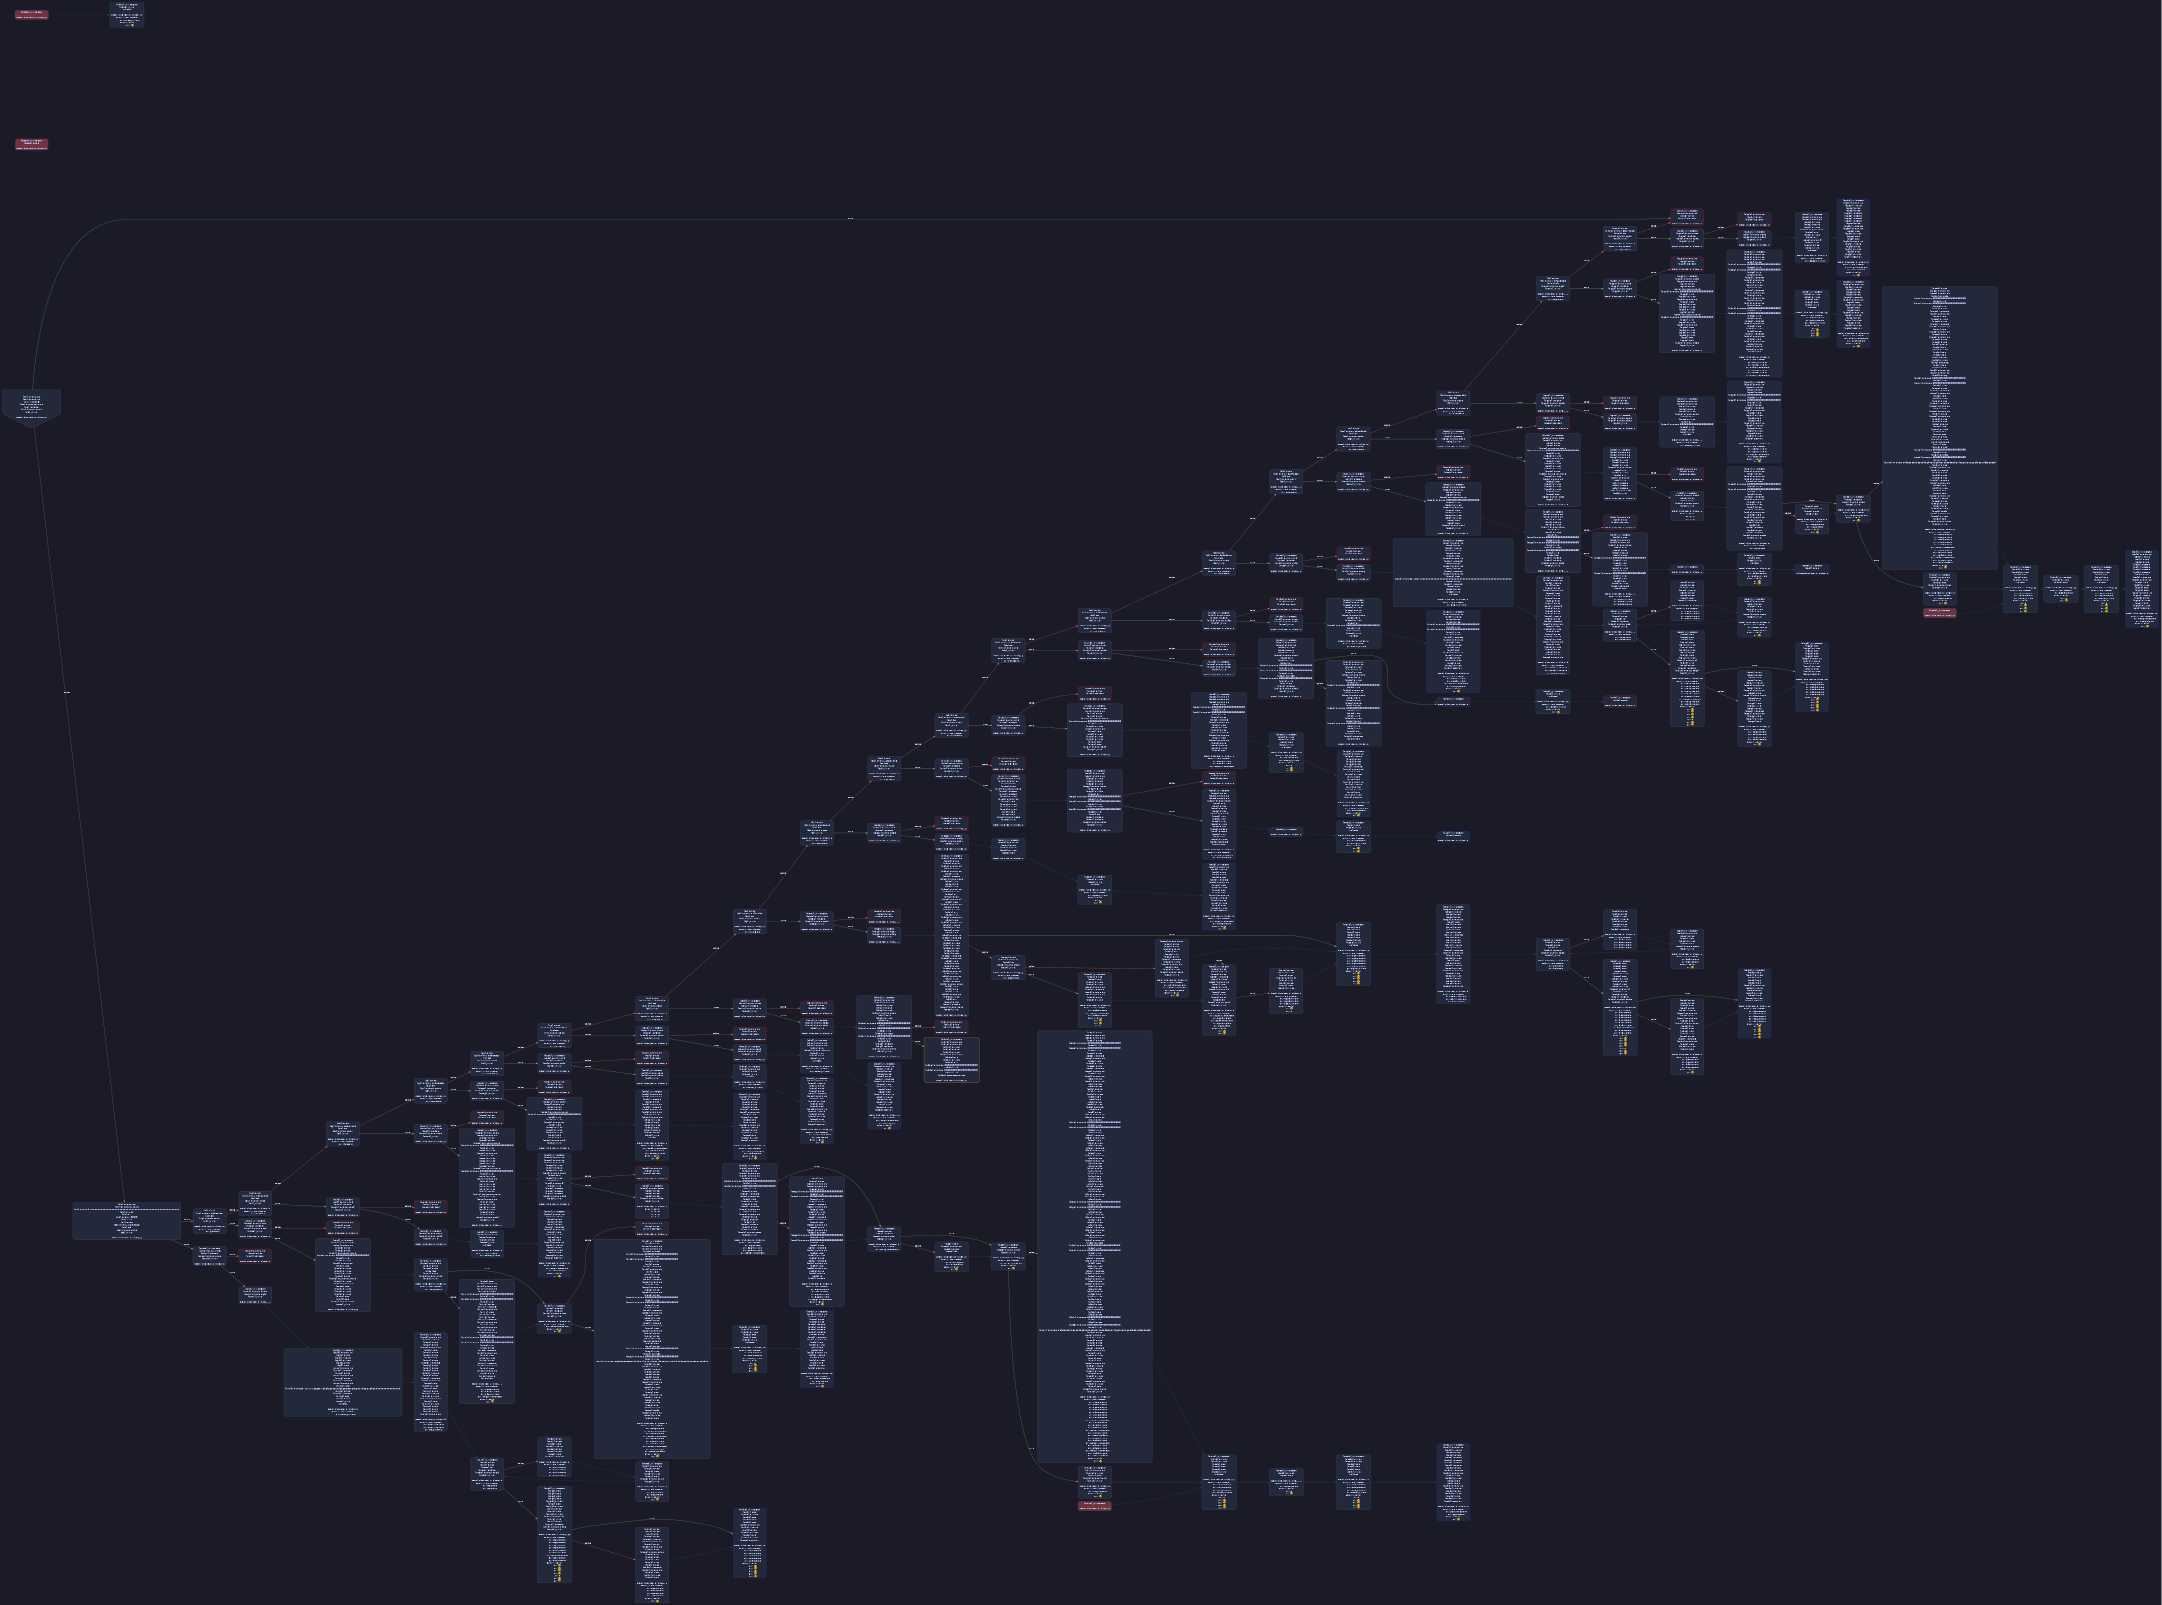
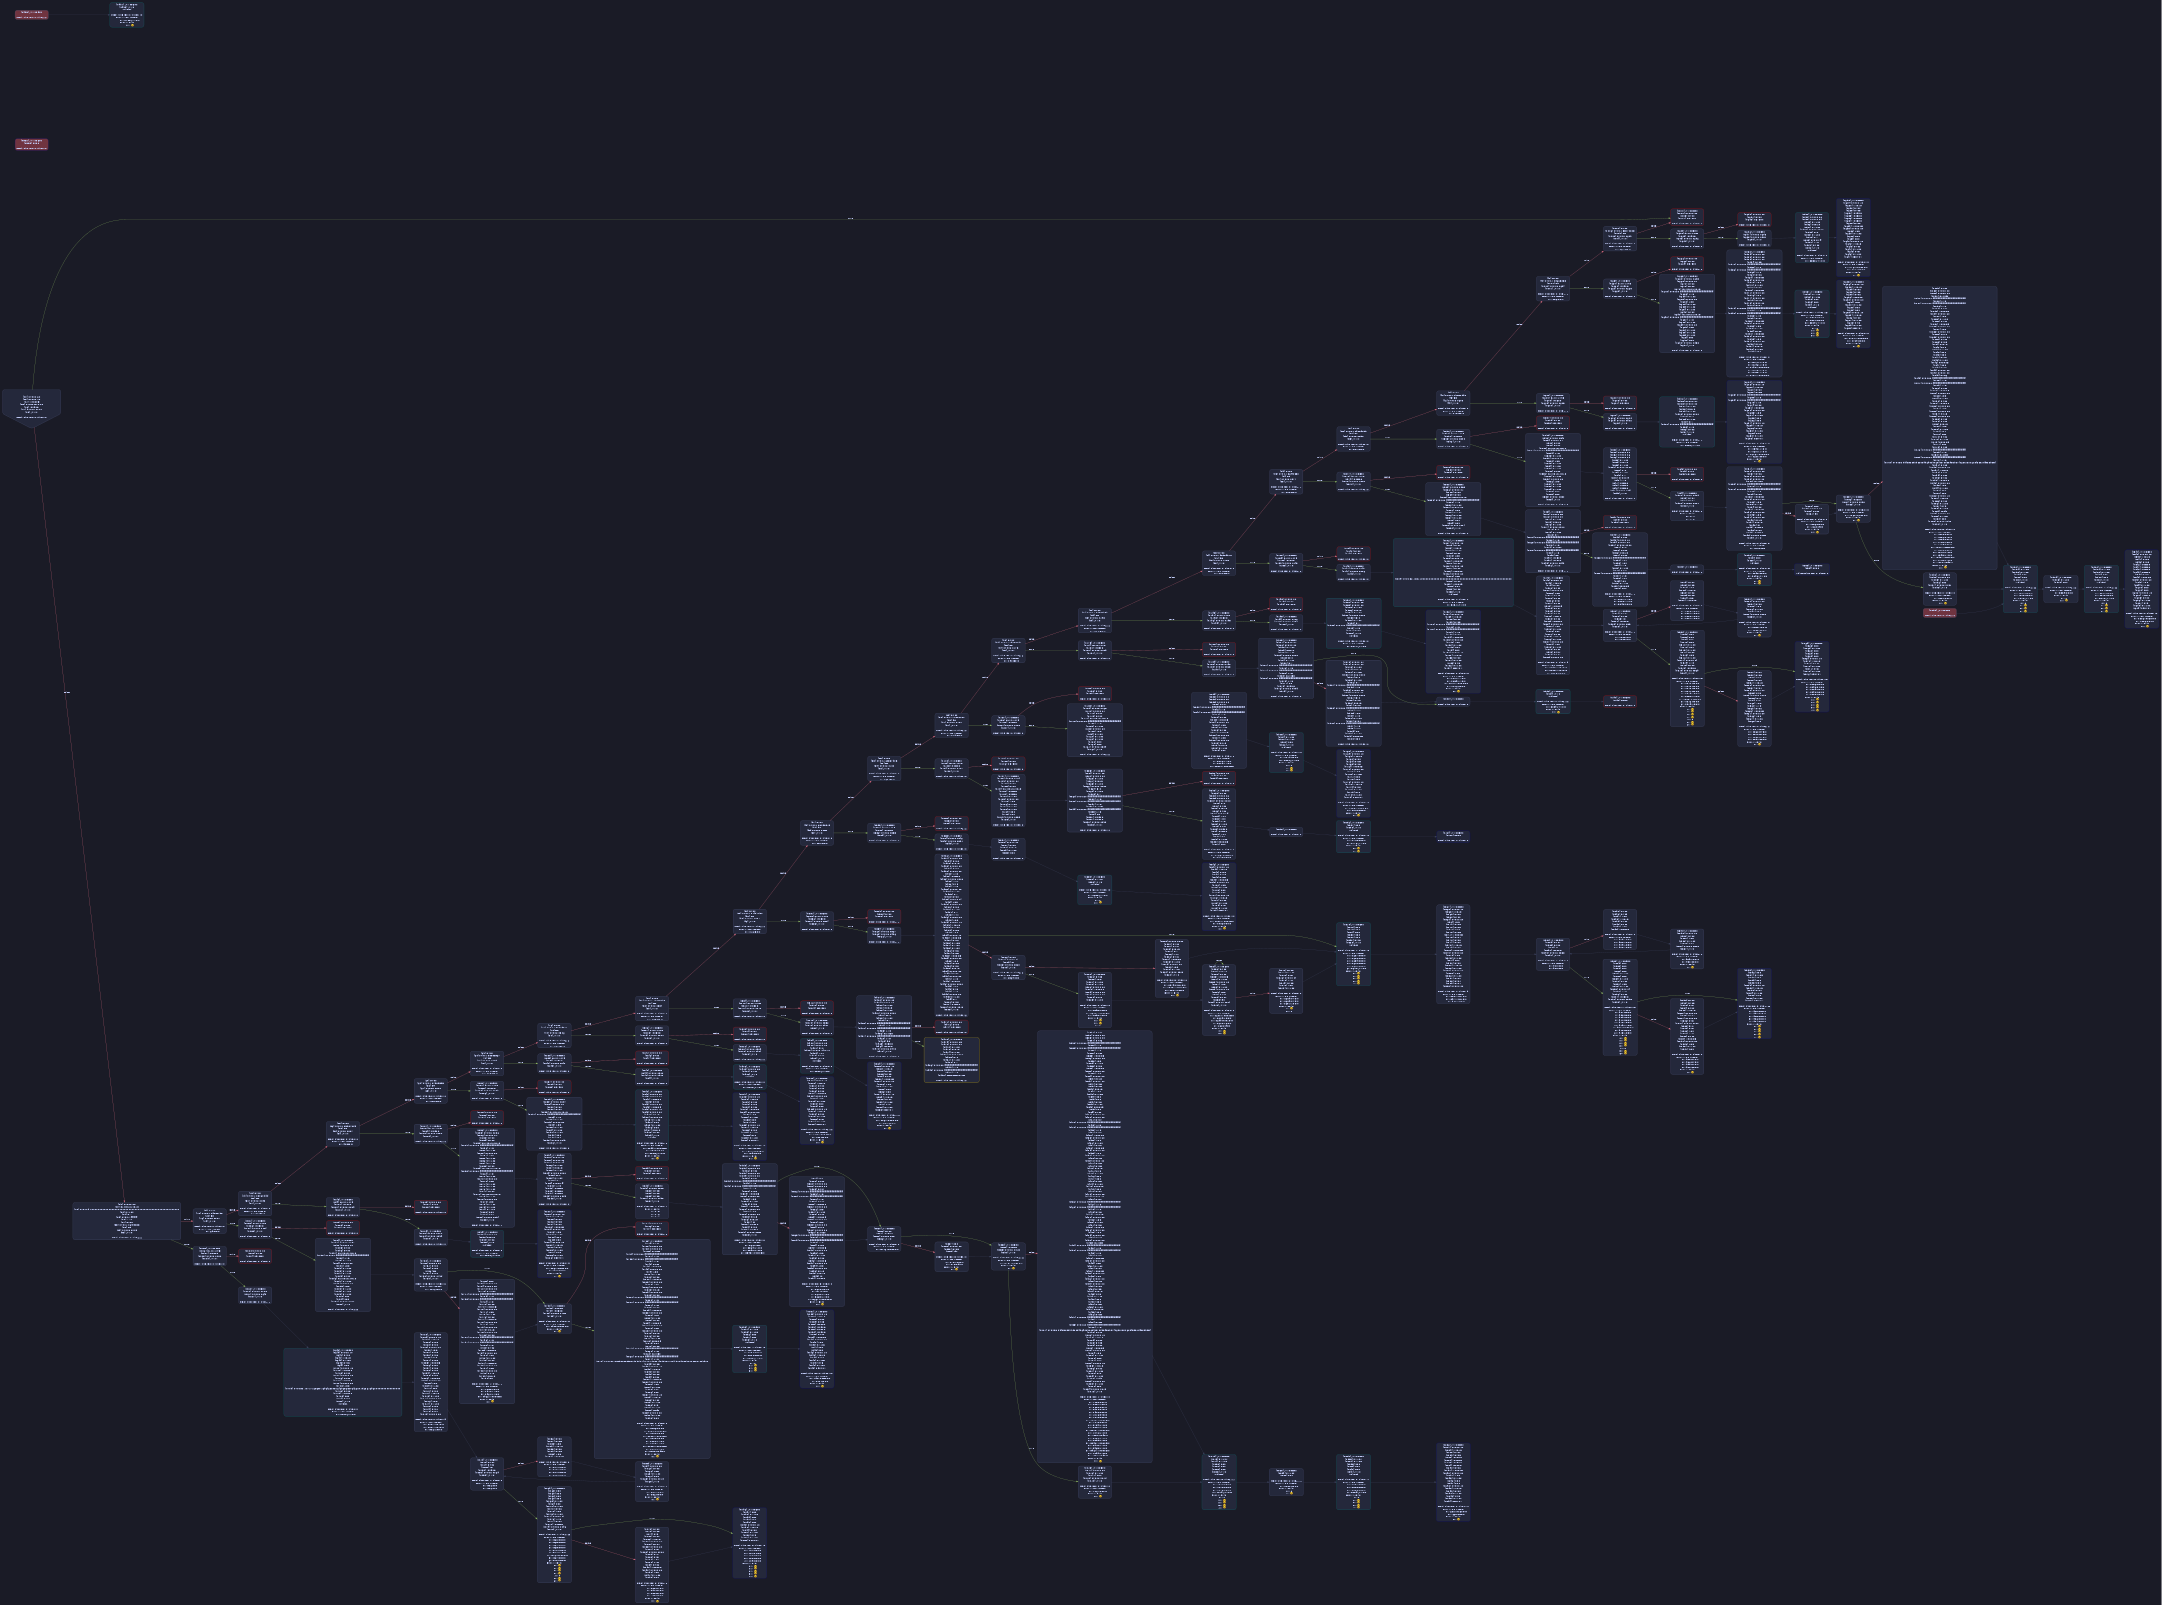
node "[104c] JUMPDEST Stack size req: 0, sizeΔ: 0": removed
